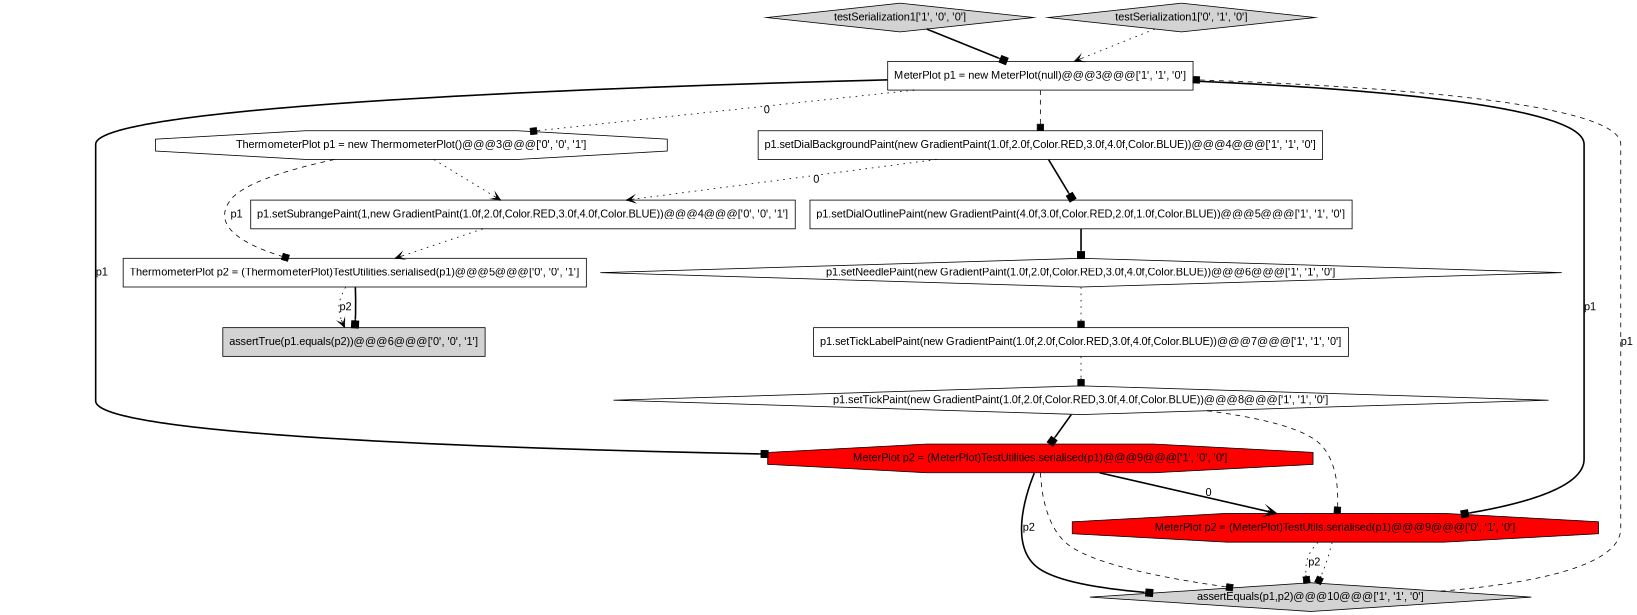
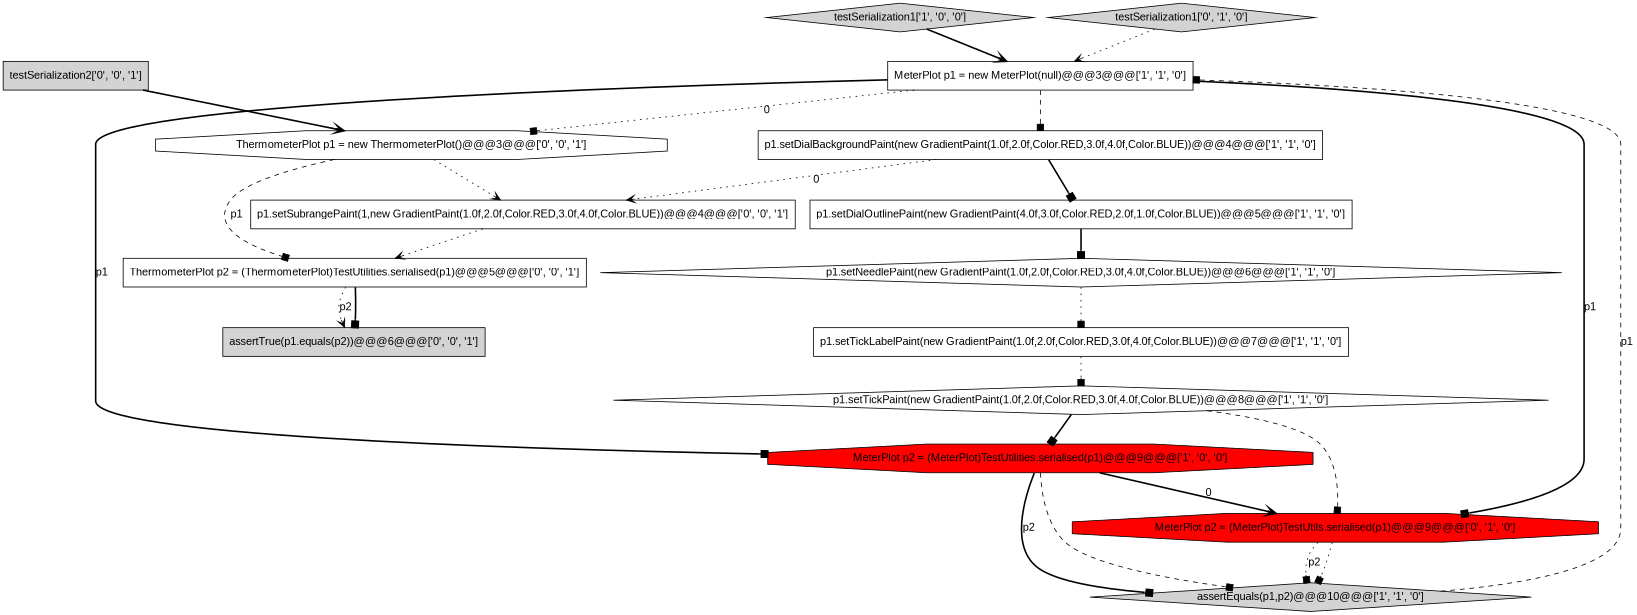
edge "testSerialization1['1', '0', '0']" -> "MeterPlot p1 = new MeterPlot(null)@@@3@@@['1', '1', '0']": arrowhead box -> vee
node "testSerialization2['0', '0', '1']": added
